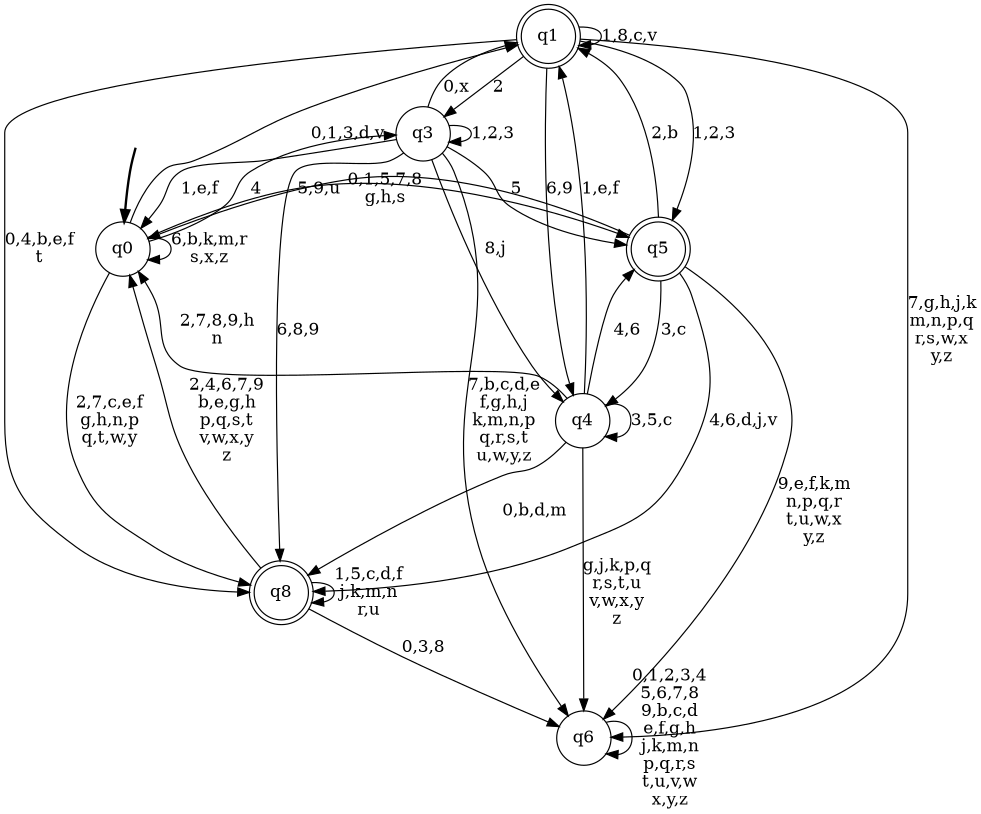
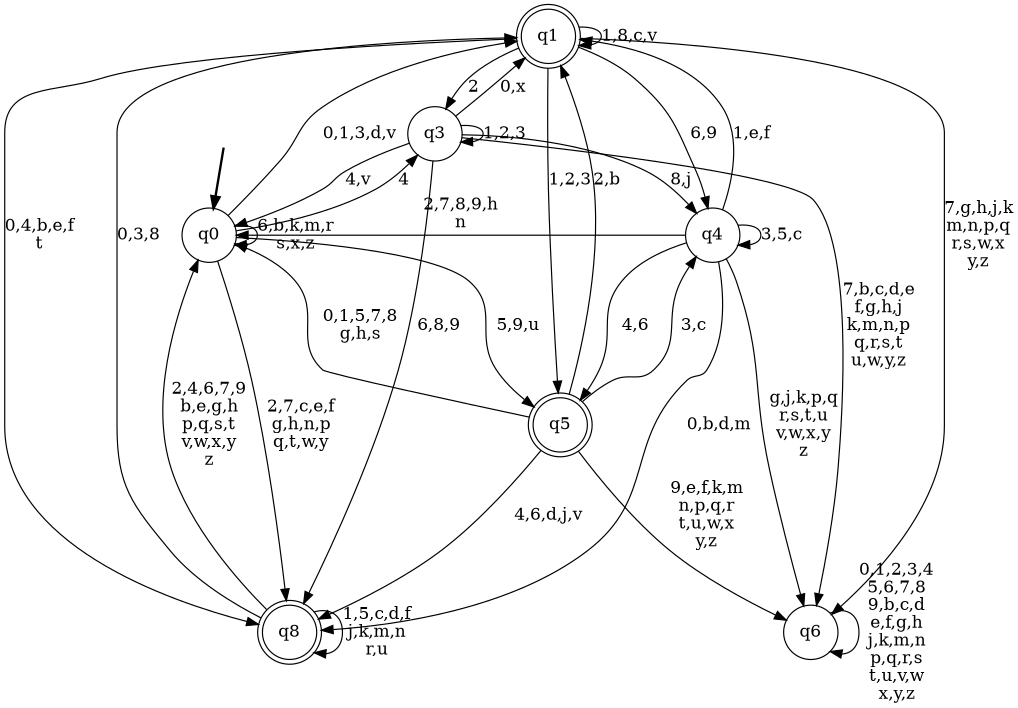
edge "q3" -> "q0": label "1,e,f" -> "4,v"
edge "q3" -> "q5": removed, label "5"
edge "q8" -> "q6": now "q8" -> "q1"
